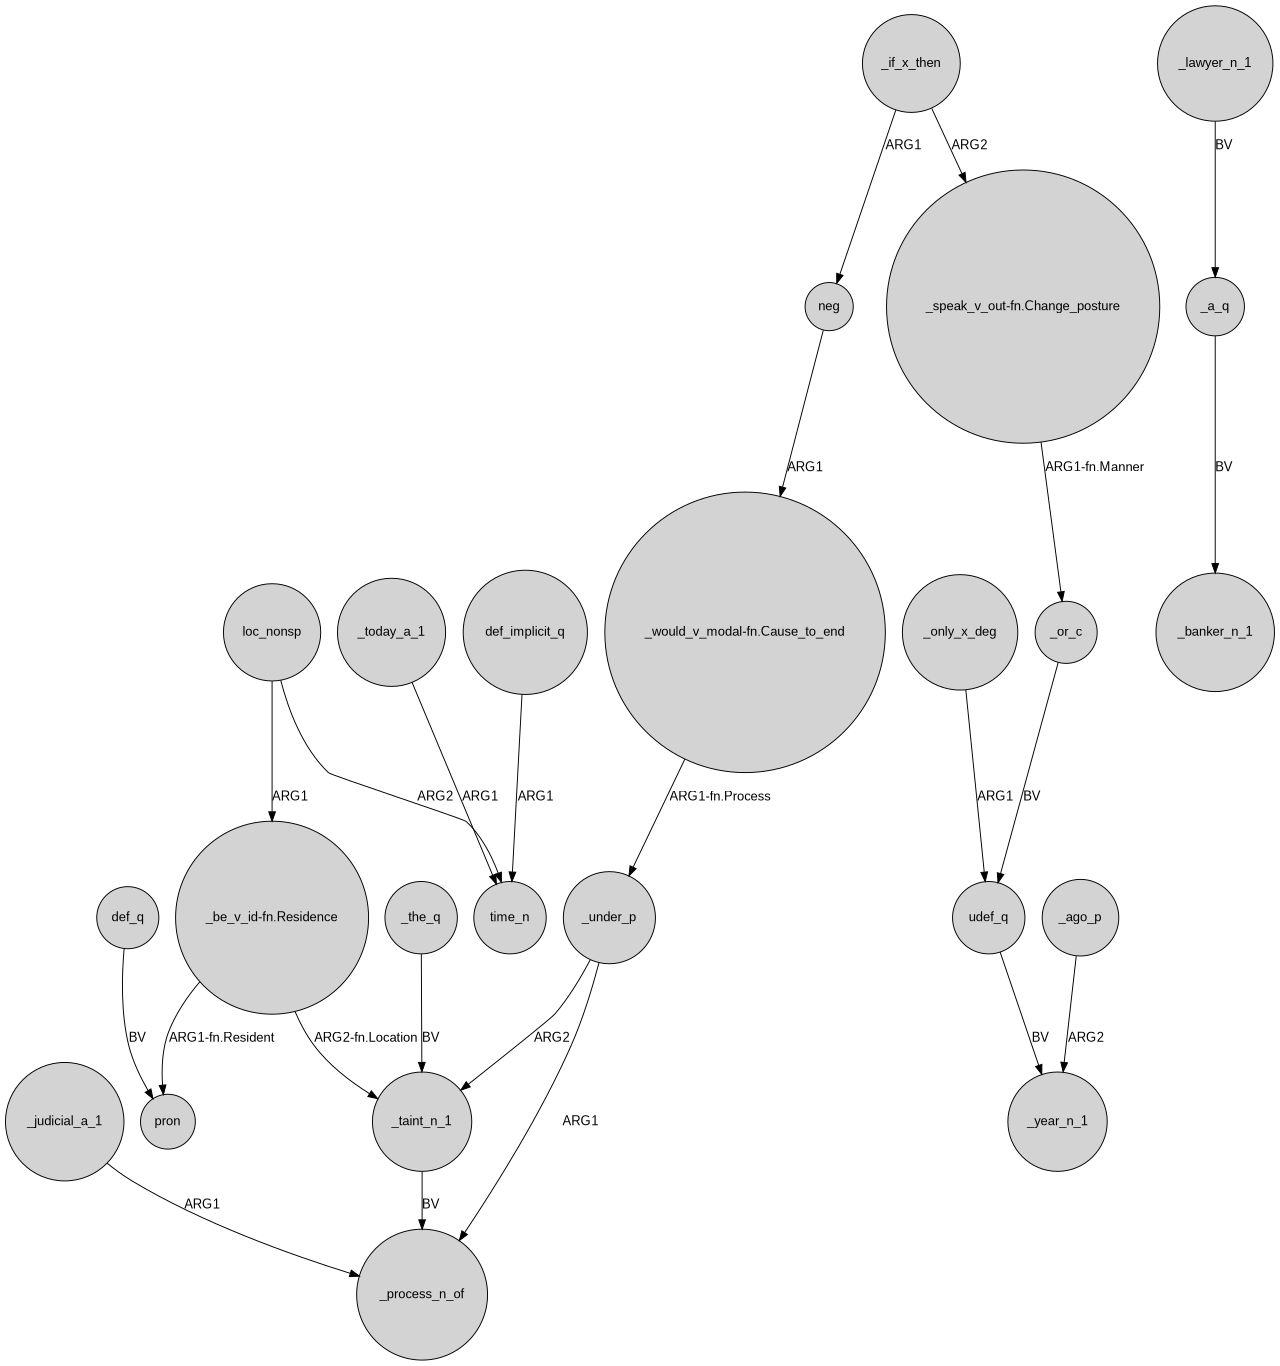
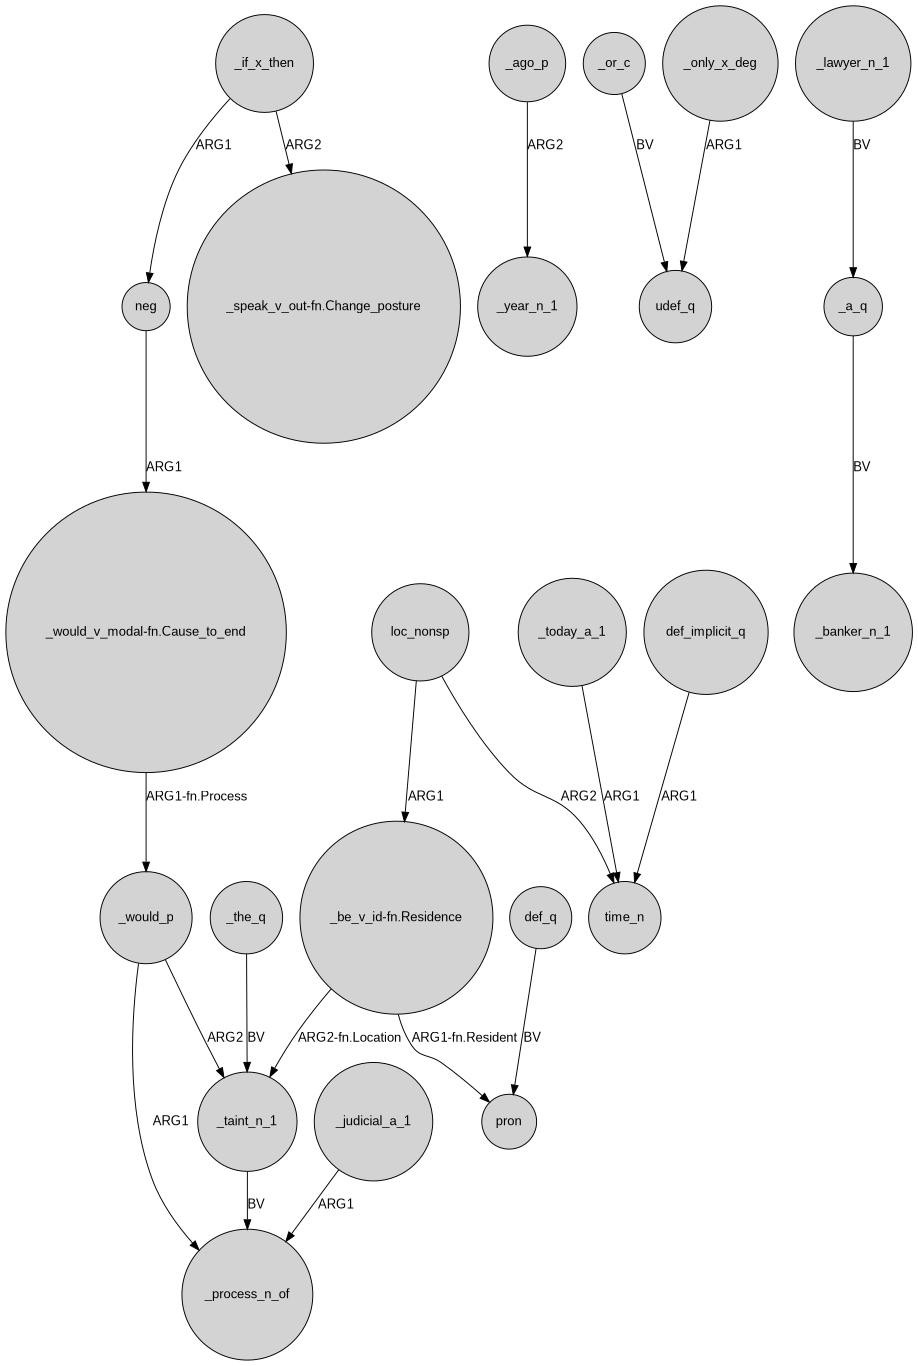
edge "_speak_v_out-fn.Change_posture" -> "_or_c": removed, label "ARG1-fn.Manner"
node "_under_p": label "_under_p" -> "_would_p"
edge "udef_q" -> "_year_n_1": removed, label "BV"
